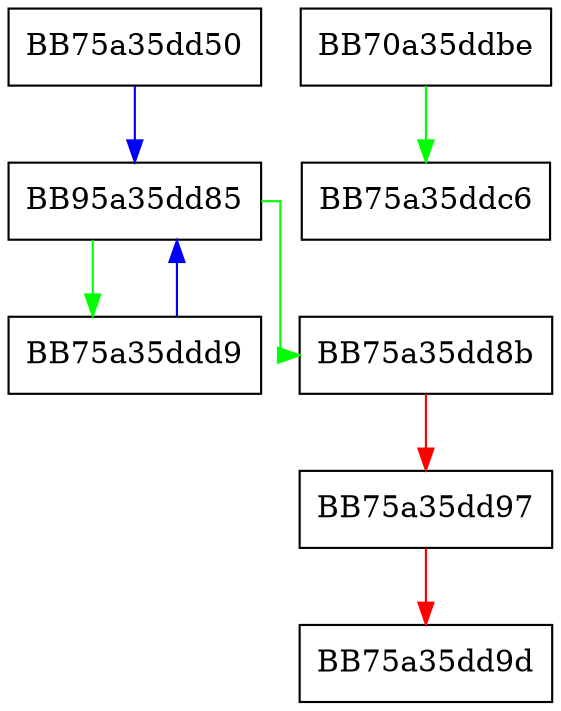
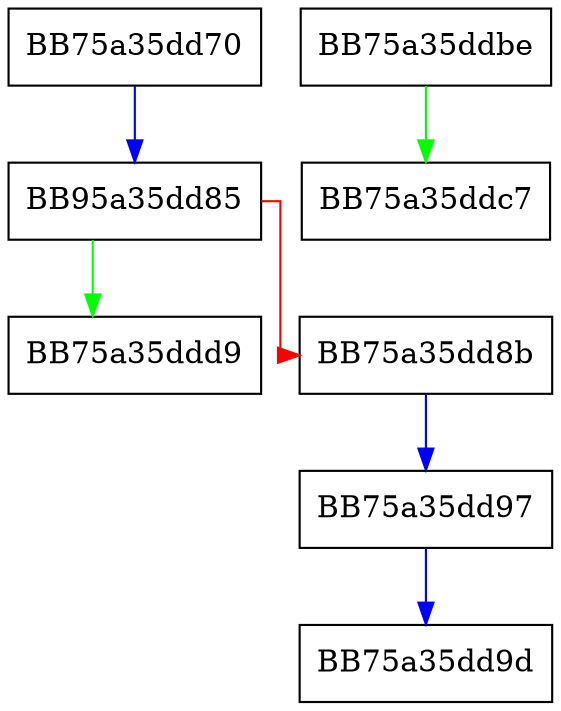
node "BB75a35dd50": label "BB75a35dd50" -> "BB75a35dd70"
node "BB70a35ddbe": label "BB70a35ddbe" -> "BB75a35ddbe"
node "BB75a35ddc6": label "BB75a35ddc6" -> "BB75a35ddc7"
edge "BB95a35dd85" -> "BB75a35dd8b": color green -> red
edge "BB75a35ddd9" -> "BB95a35dd85": removed
edge "BB75a35dd8b" -> "BB75a35dd97": color red -> blue
edge "BB75a35dd97" -> "BB75a35dd9d": color red -> blue
